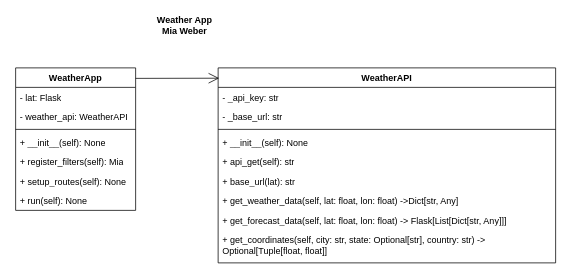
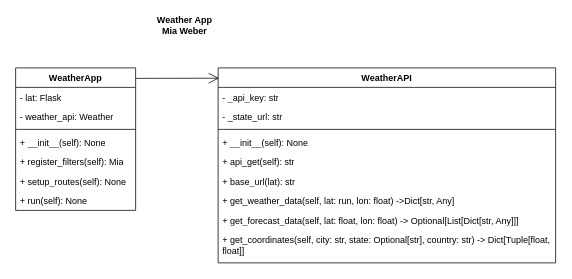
node "- _base_url: str": label "- _base_url: str" -> "- _state_url: str"
node "- weather_api: WeatherAPI": label "- weather_api: WeatherAPI" -> "- weather_api: Weather"
node "+ get_weather_data(self, lat: float, lon: float) ->Dict[str, Any]": label "+ get_weather_data(self, lat: float, lon: float) ->Dict[str, Any]" -> "+ get_weather_data(self, lat: run, lon: float) ->Dict[str, Any]"
node "+ get_forecast_data(self, lat: float, lon: float) -> Flask[List[Dict[str, Any]]]": label "+ get_forecast_data(self, lat: float, lon: float) -> Flask[List[Dict[str, Any]]]" -> "+ get_forecast_data(self, lat: float, lon: float) -> Optional[List[Dict[str, Any]]]"
node "+ get_coordinates(self, city: str, state: Optional[str], country: str) -> Optional[Tuple[float, float]]": label "+ get_coordinates(self, city: str, state: Optional[str], country: str) -> Optional[Tuple[float, float]]" -> "+ get_coordinates(self, city: str, state: Optional[str], country: str) -> Dict[Tuple[float, float]]"
